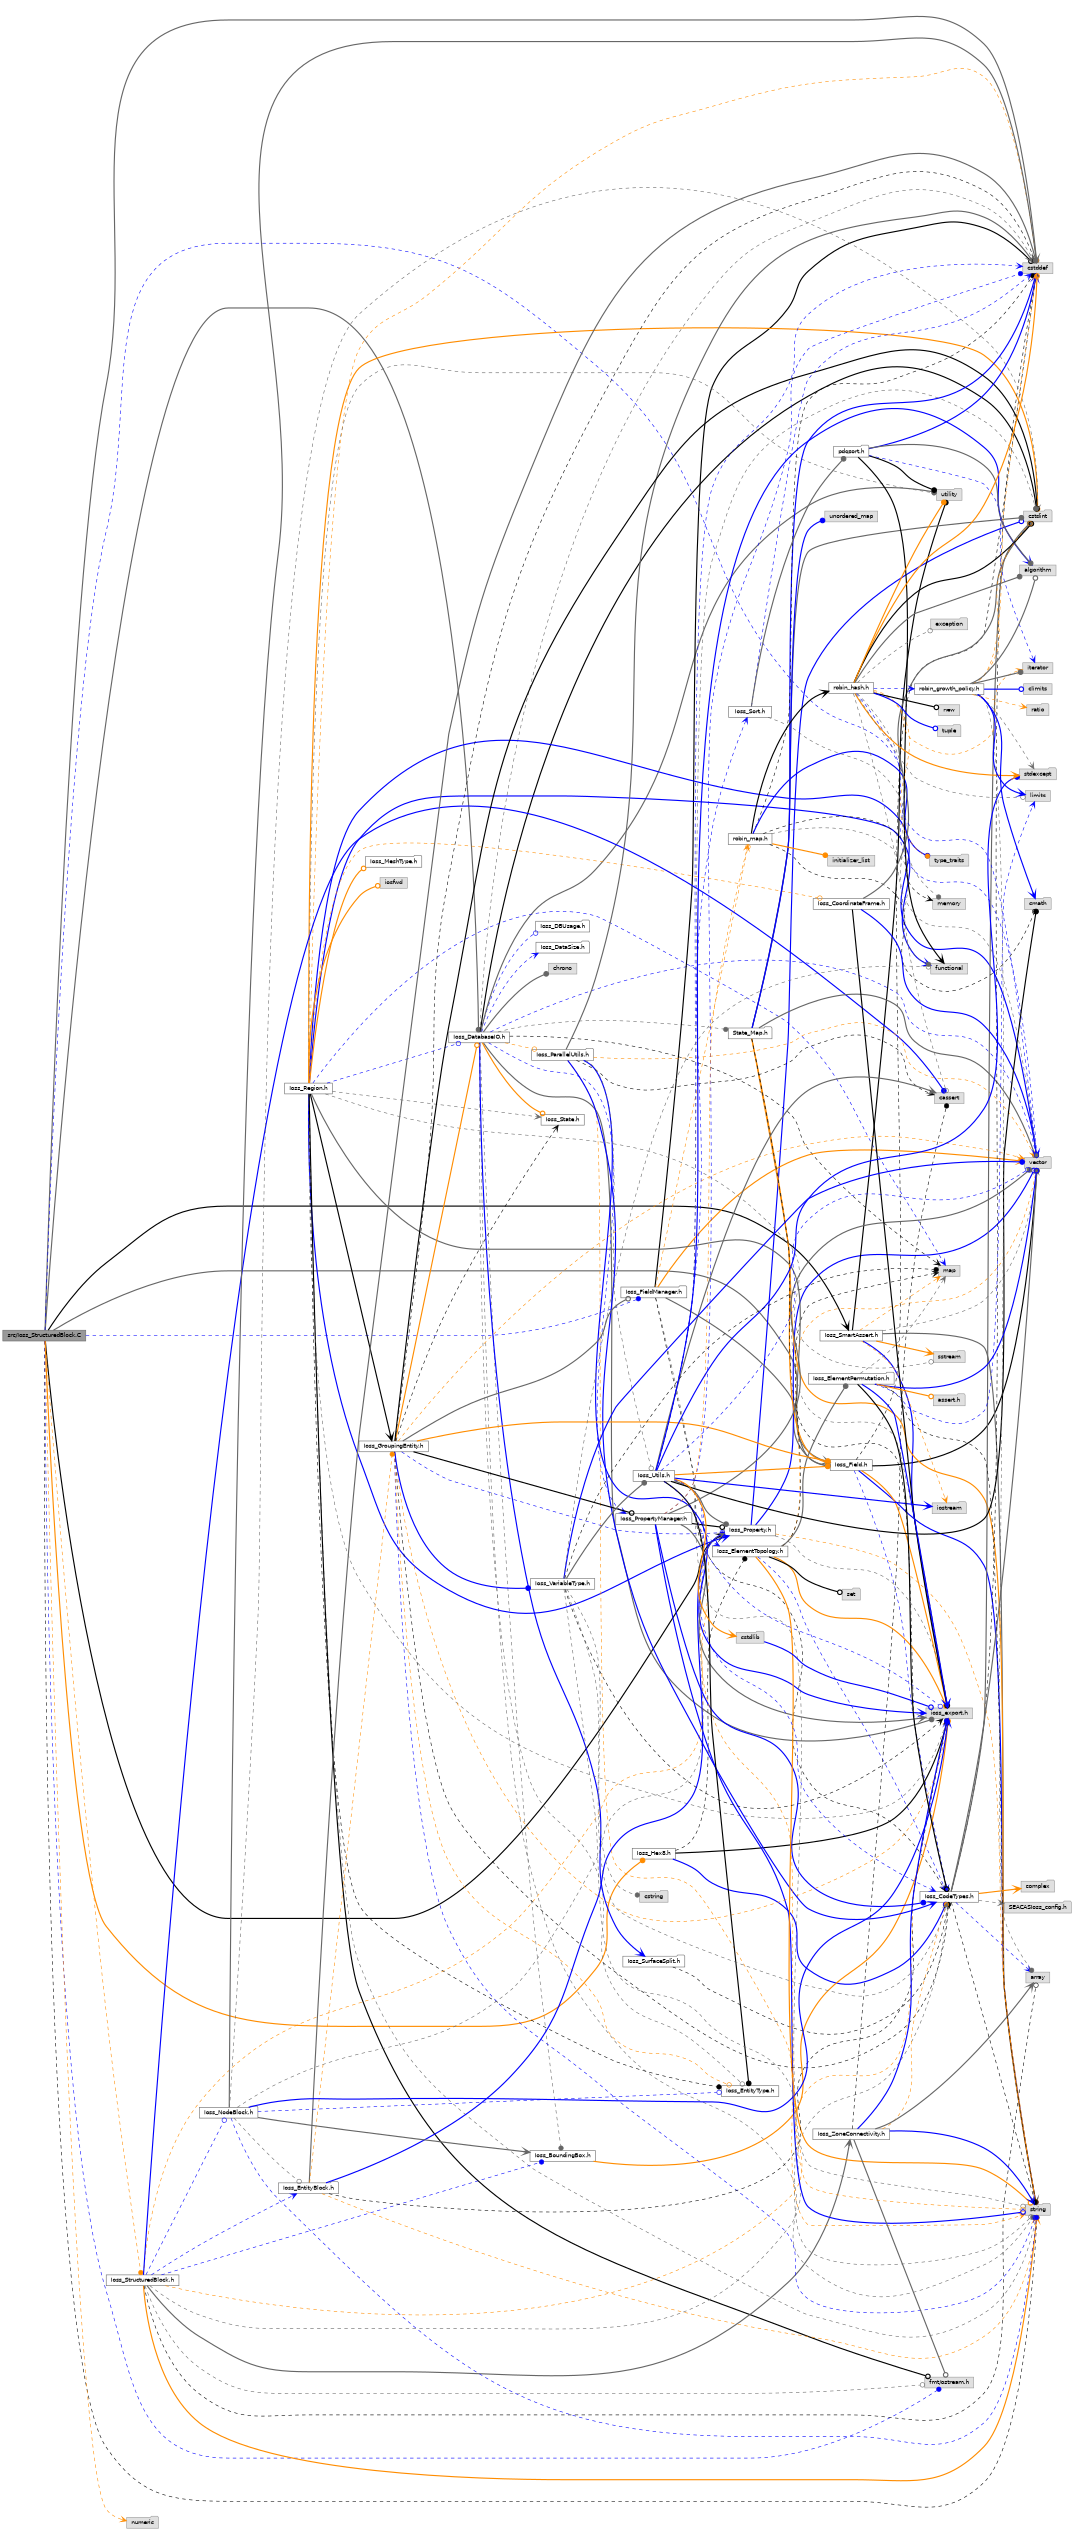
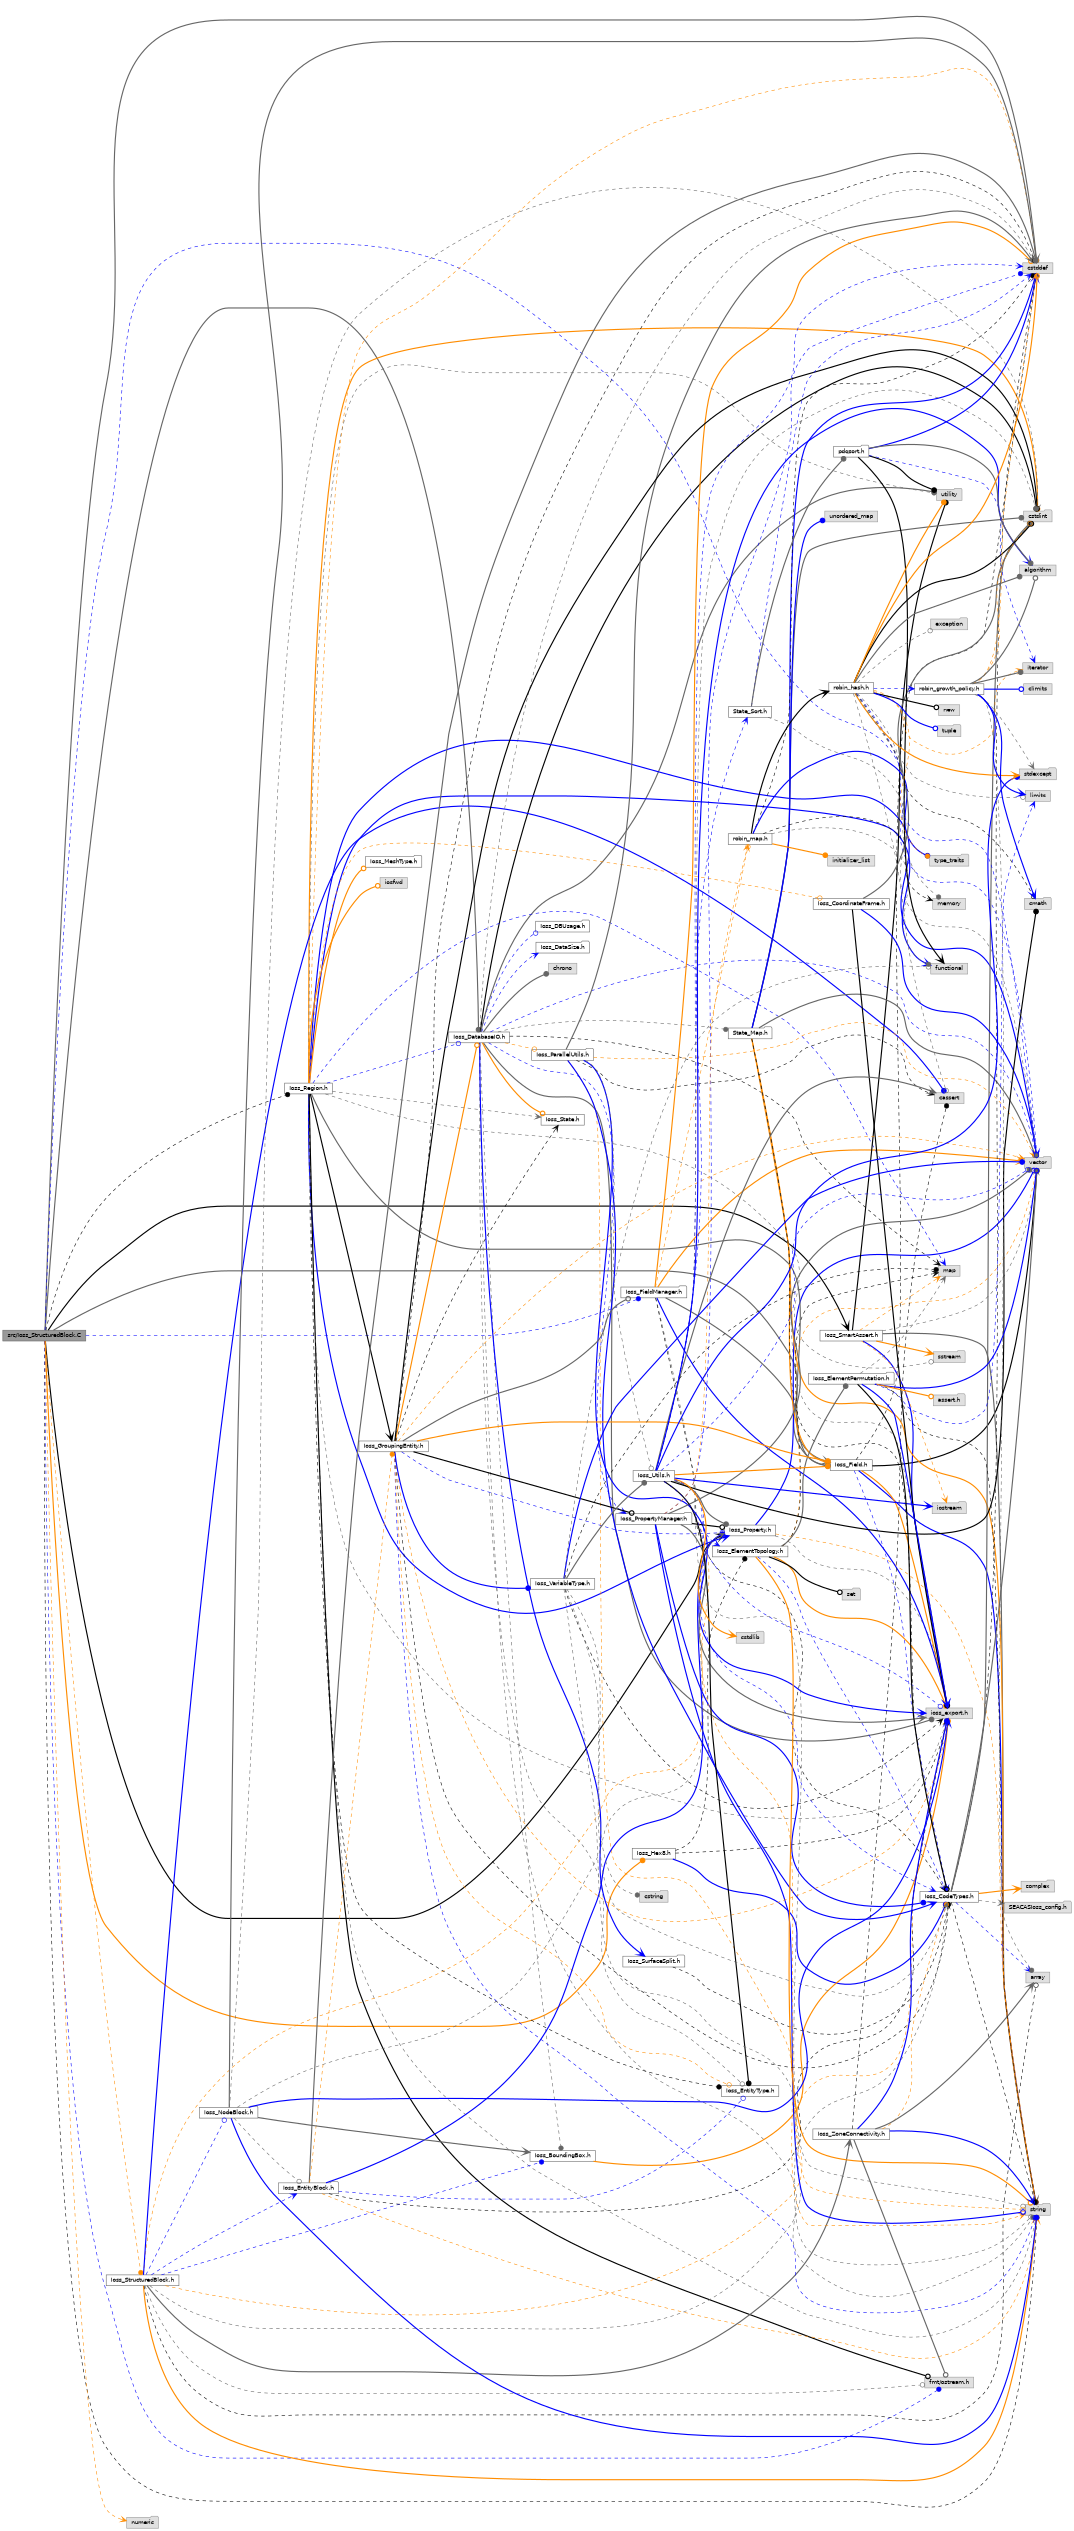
edge "Ioss_FieldManager.h" -> "cstddef": color black -> darkorange
node "ratio": removed
node "Ioss_Sort.h": label "Ioss_Sort.h" -> "State_Sort.h"
edge "robin_map.h" -> "cmath": now "robin_hash.h" -> "cmath"
edge "Ioss_Property.h" -> "cstdint": removed
edge "src/Ioss_StructuredBlock.C" -> "Ioss_Region.h": added
edge "cstdlib" -> "ioss_export.h": now "Ioss_FieldManager.h" -> "ioss_export.h"
edge "Ioss_Hex8.h" -> "ioss_export.h": style bold -> dashed
edge "Ioss_NodeBlock.h" -> "Ioss_EntityType.h": now "Ioss_EntityBlock.h" -> "Ioss_EntityType.h"
edge "Ioss_NodeBlock.h" -> "string": style dashed -> bold
